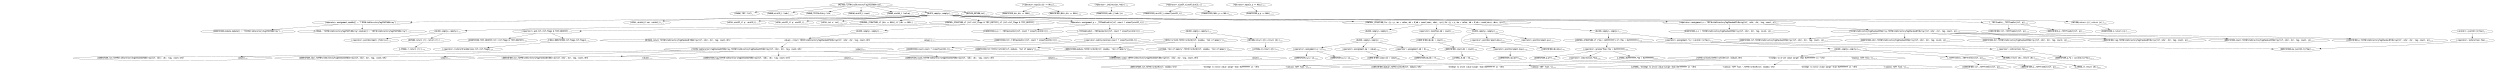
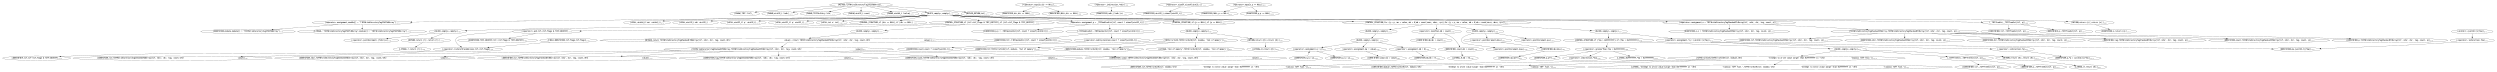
edge "(<operator>.sizeOf,sizeof(uint32_t))" -> "(IDENTIFIER,NULL,p == NULL)": now "(<operator>.equals,p == NULL)" -> "(IDENTIFIER,NULL,p == NULL)"
node "(LOCAL,uint32_t mb: uint32_t)": added
node "(CONTROL_STRUCTURE,if (p == NULL),if (p == NULL))": added
edge "(<operator>.and,tif->tif_flags & TIFF_BIGTIFF)" -> "(FIELD_IDENTIFIER,tif_flags,tif_flags)": now "(<operator>.and,tif->tif_flags & TIFF_BIGTIFF)" -> "(<operator>.indirectFieldAccess,tif->tif_flags)"
edge "(IDENTIFIER,mb,mb < count)" -> "(IDENTIFIER,count,mb < count)": now "(<operator>.lessThan,mb < count)" -> "(IDENTIFIER,count,mb < count)"
edge "(<operator>.assignment,q = p)" -> "(IDENTIFIER,q,q = p)": reversed
edge "(<operator>.postIncrement,ma++)" -> "(IDENTIFIER,ma,ma++)": now "(IDENTIFIER,mb,mb++)" -> "(IDENTIFIER,ma,ma++)"
node "(IDENTIFIER,tif,tif->tif_flags & TIFF_BIGTIFF)": added
